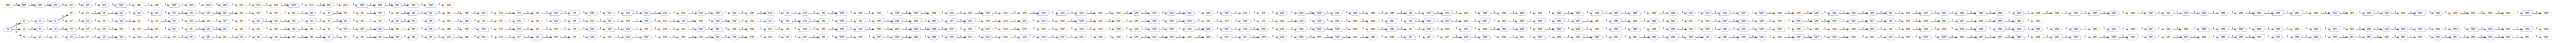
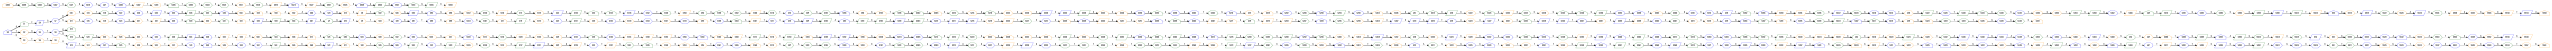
node "S555": shape house -> parallelogram
edge "S12" -> "S16": now "S8" -> "S16"
node "S405": shape house -> octagon
